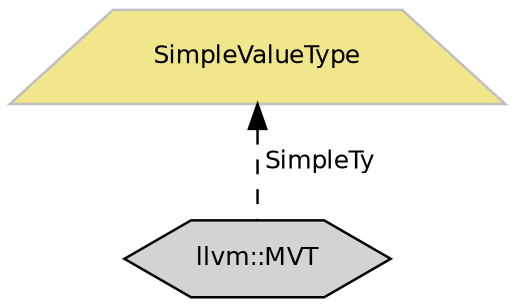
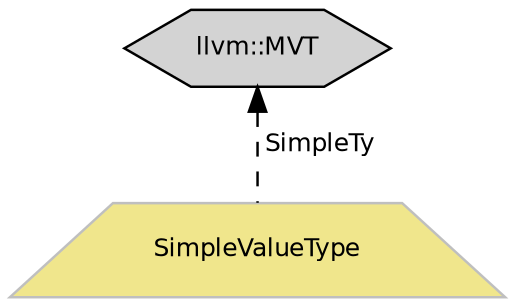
edge "llvm::MVT" -> "SimpleValueType": reversed
